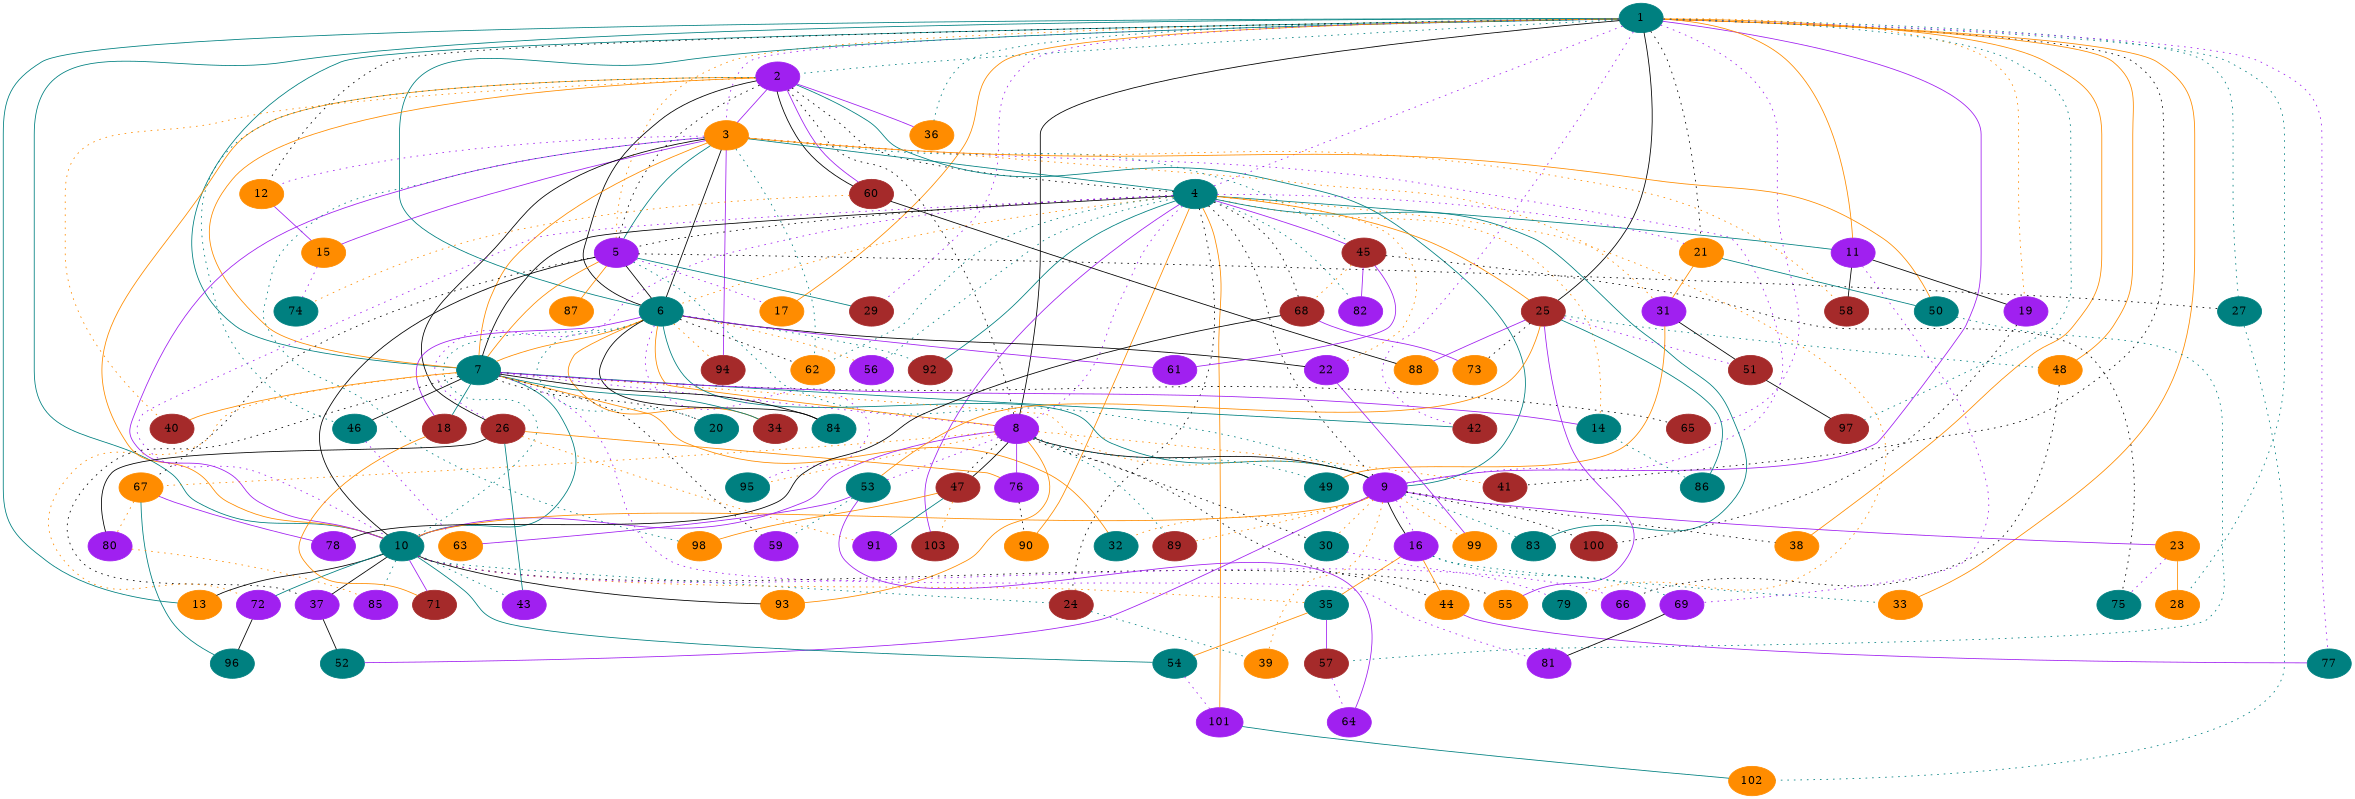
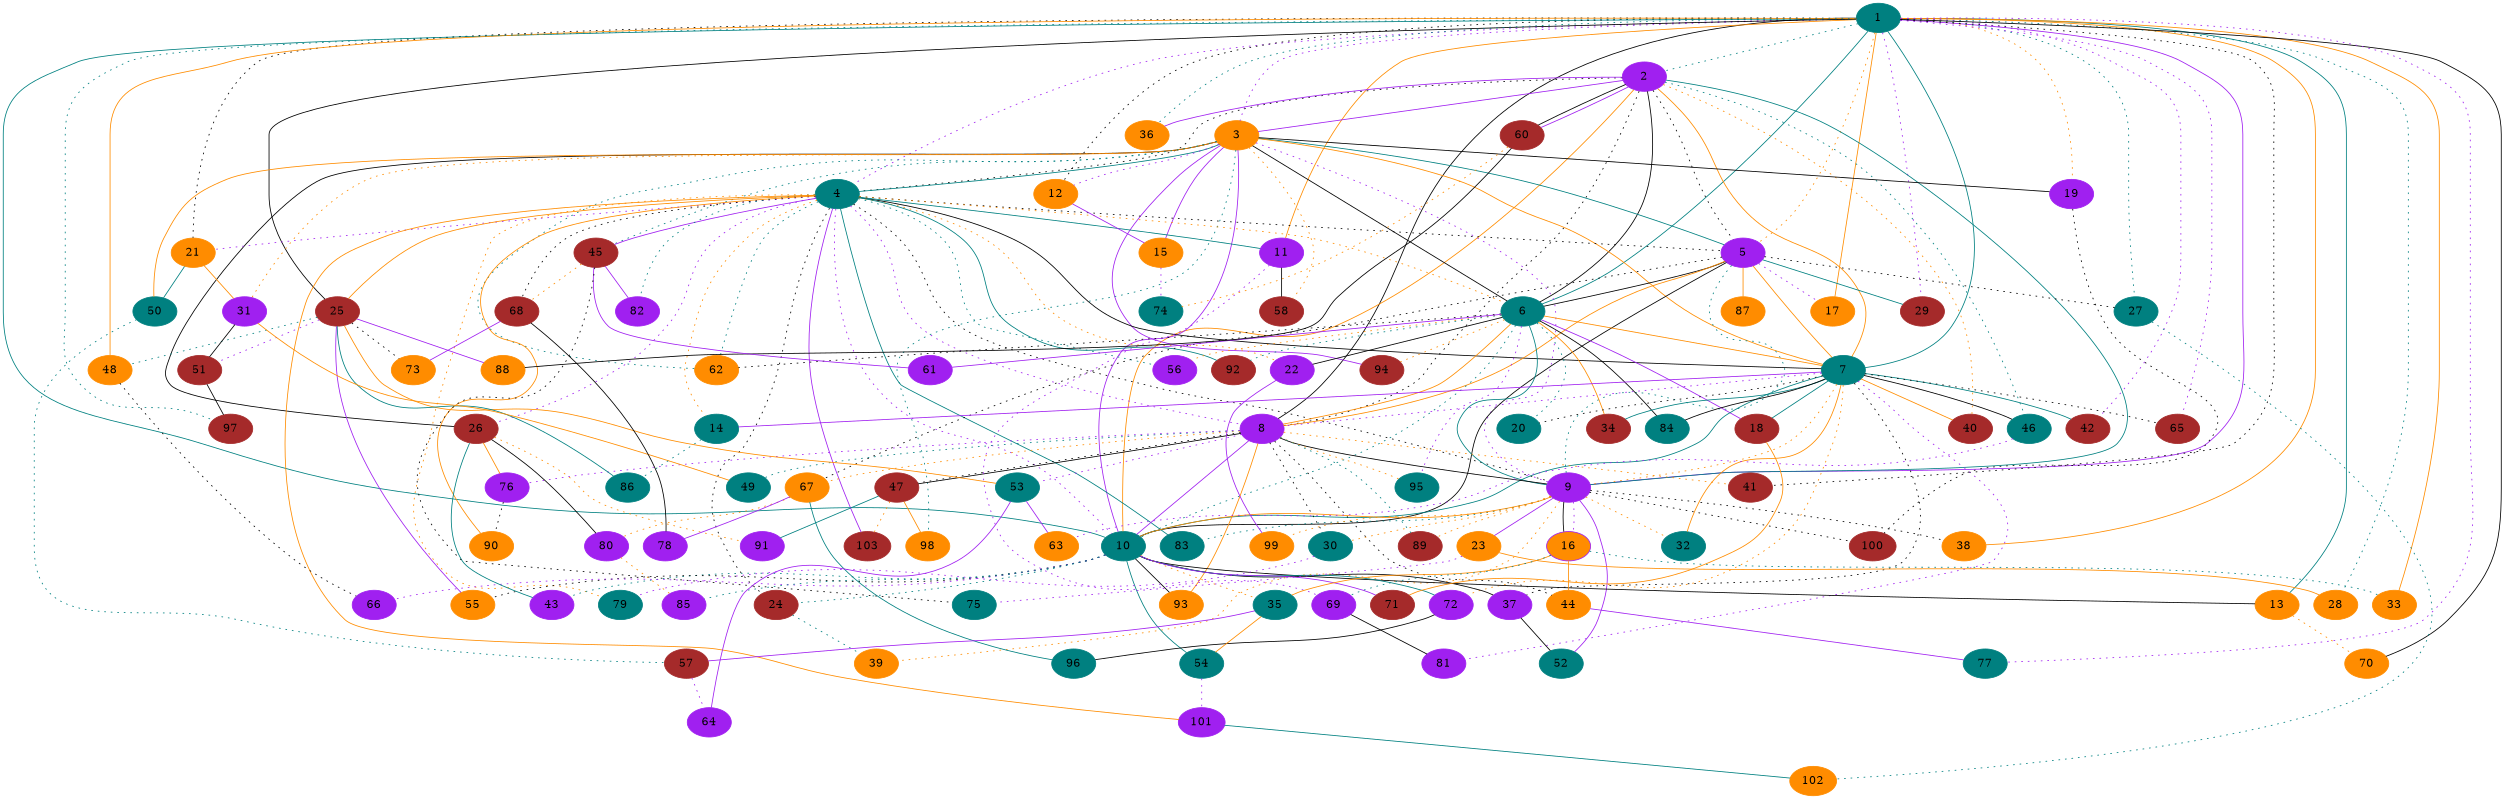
edge "11" -- "19": now "3" -- "19"
edge "5" -- "8": added
edge "8" -- "76": style solid -> dotted
node "59": removed
node "16": fillcolor purple -> darkorange
node "70": added
